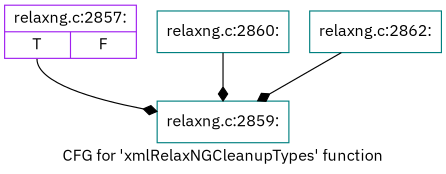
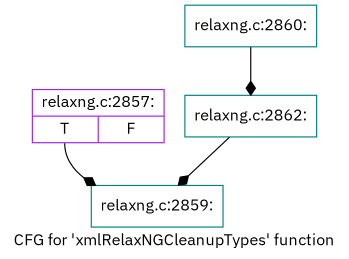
edge "relaxng.c:2860:" -> "relaxng.c:2859:": now "relaxng.c:2860:" -> "relaxng.c:2862:"
